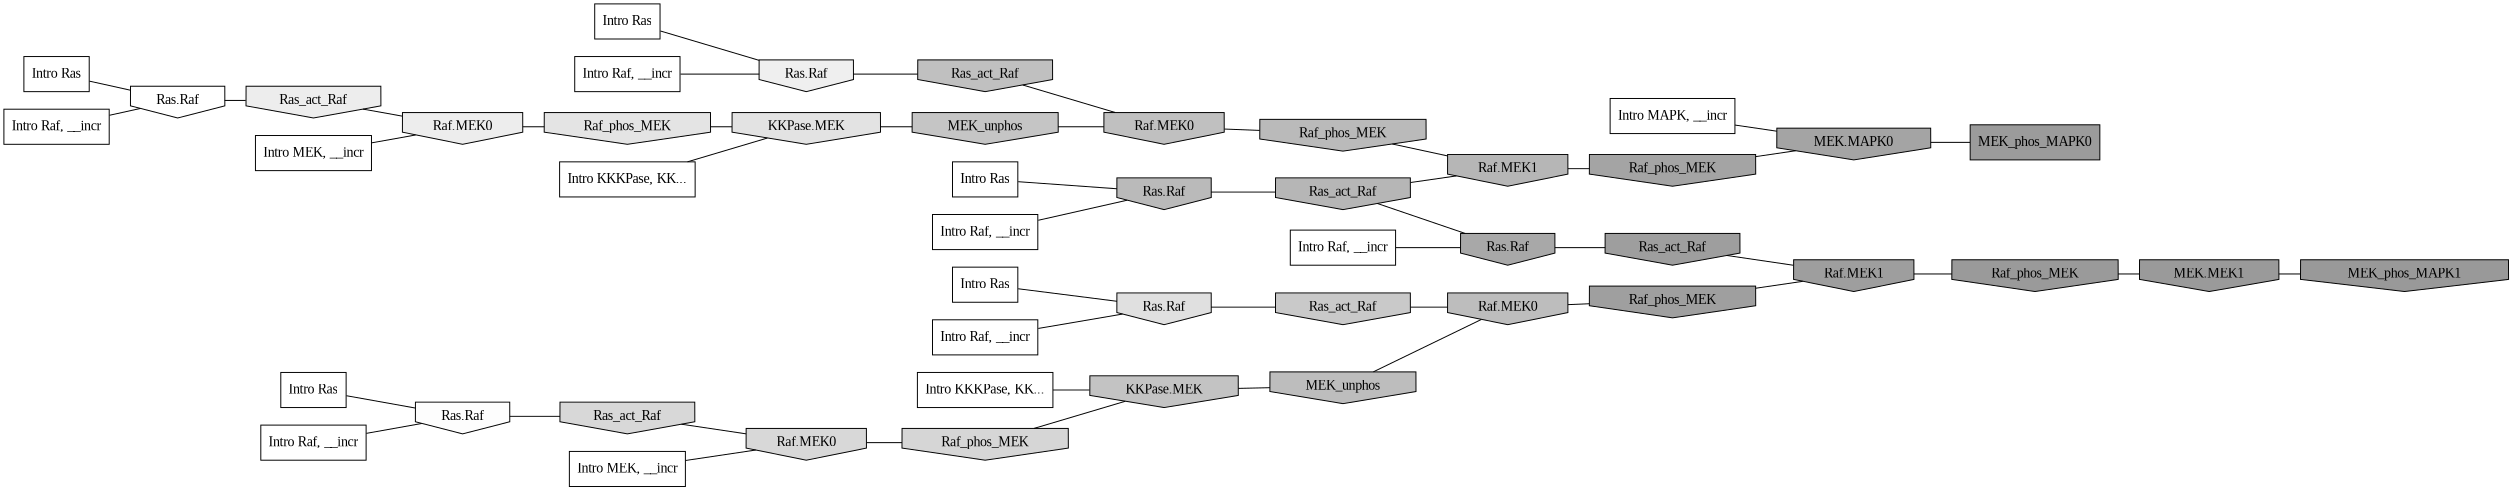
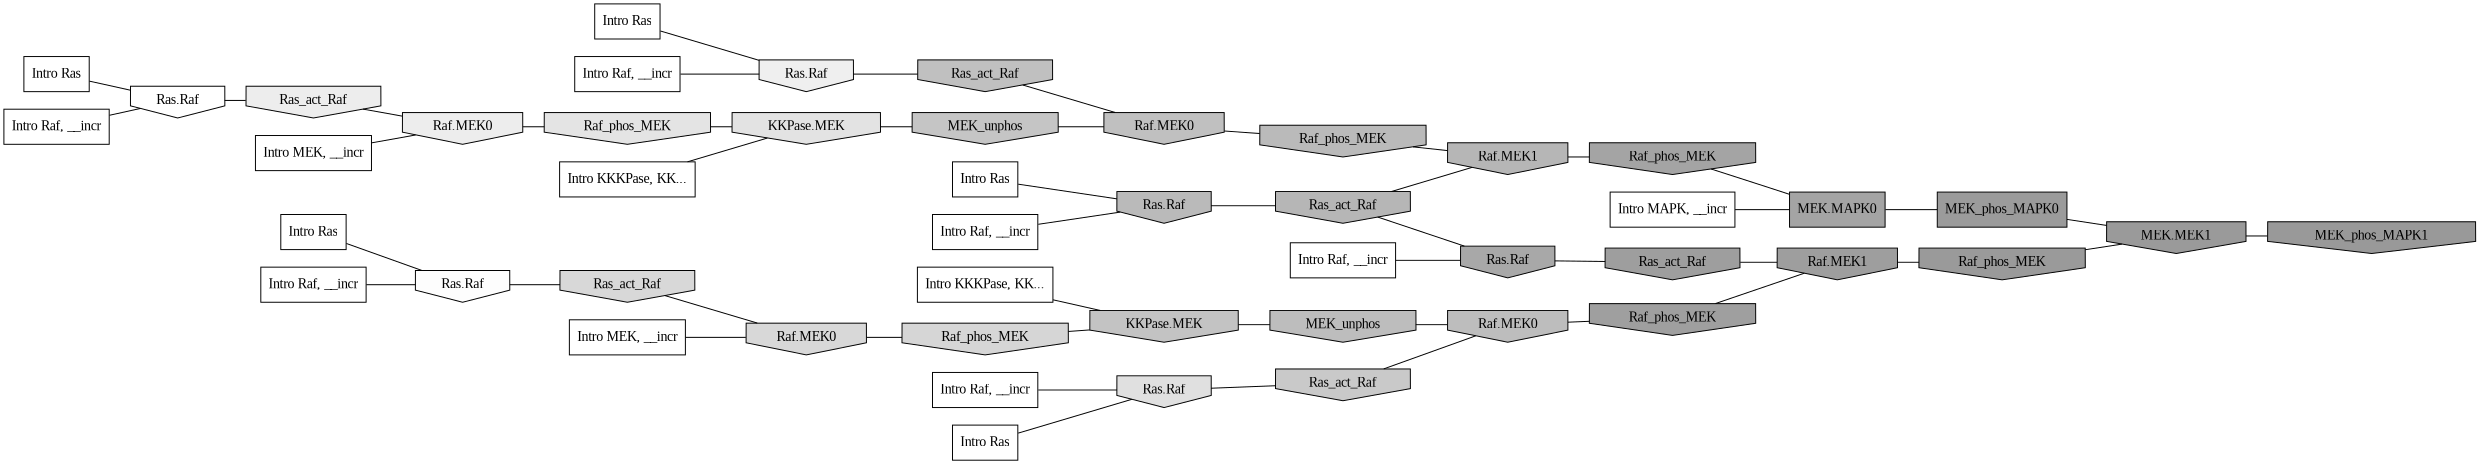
node "MEK.MAPK0": shape invhouse -> box
edge "MEK_phos_MAPK0" -- "MEK.MEK1": added
